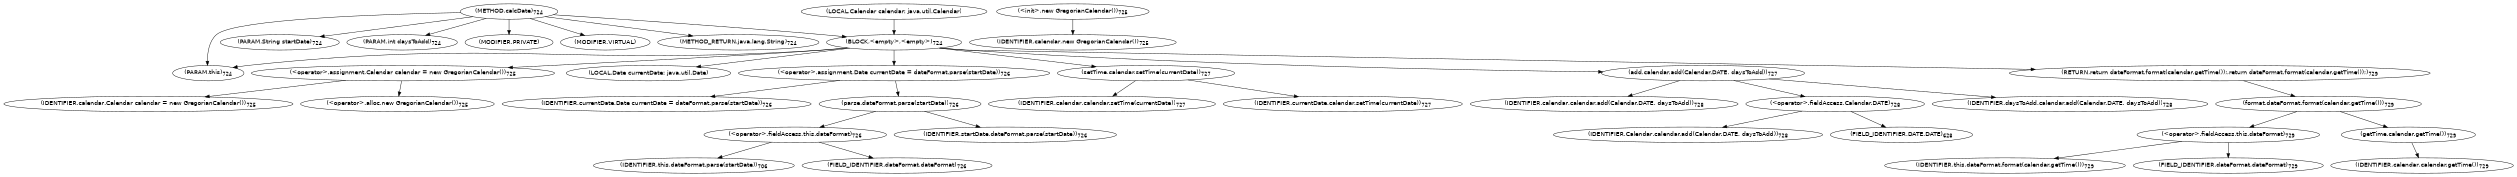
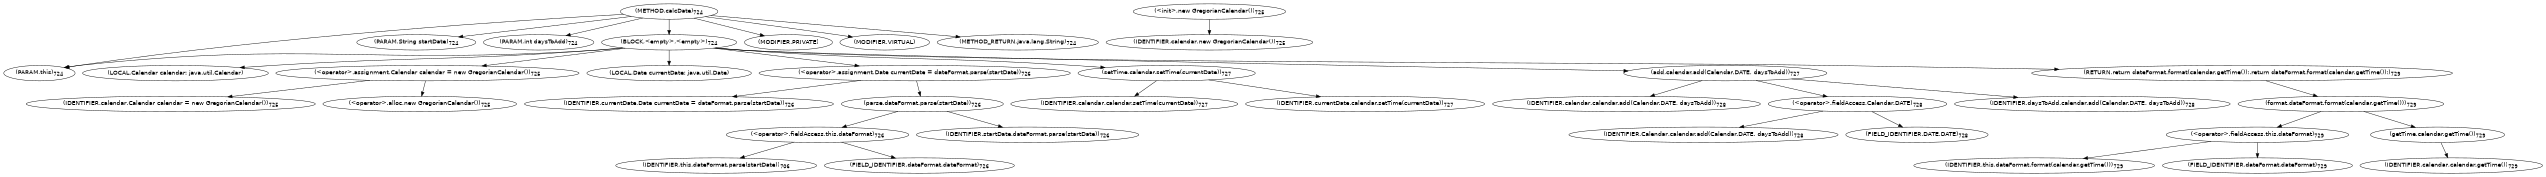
edge "(LOCAL,Calendar calendar: java.util.Calendar)" -> "(BLOCK,<empty>,<empty>)": reversed
node "(FIELD_IDENTIFIER,DATE,DATE)": text "628" -> "728"
